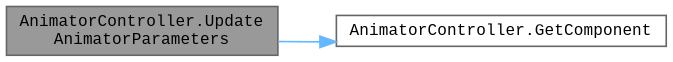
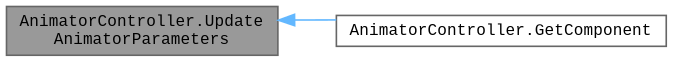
edge "AnimatorController.Update AnimatorParameters" -> "AnimatorController.GetComponent": reversed
